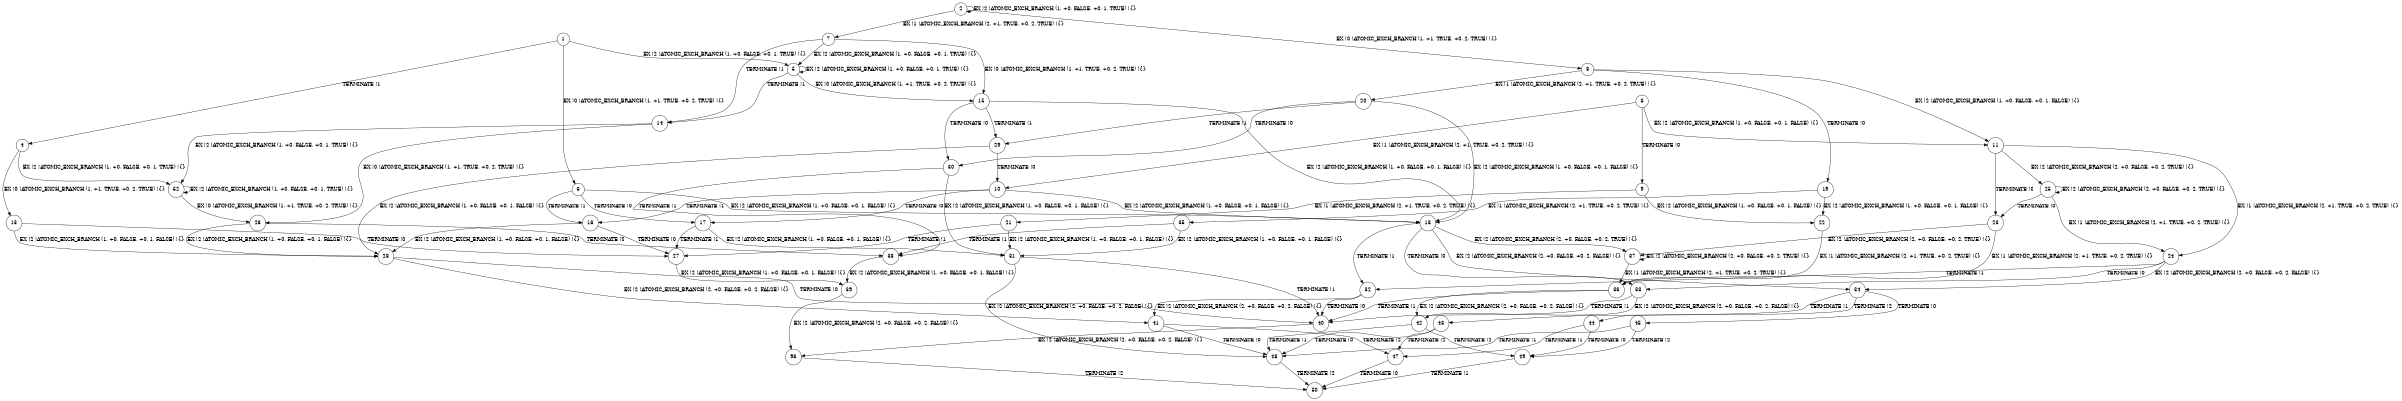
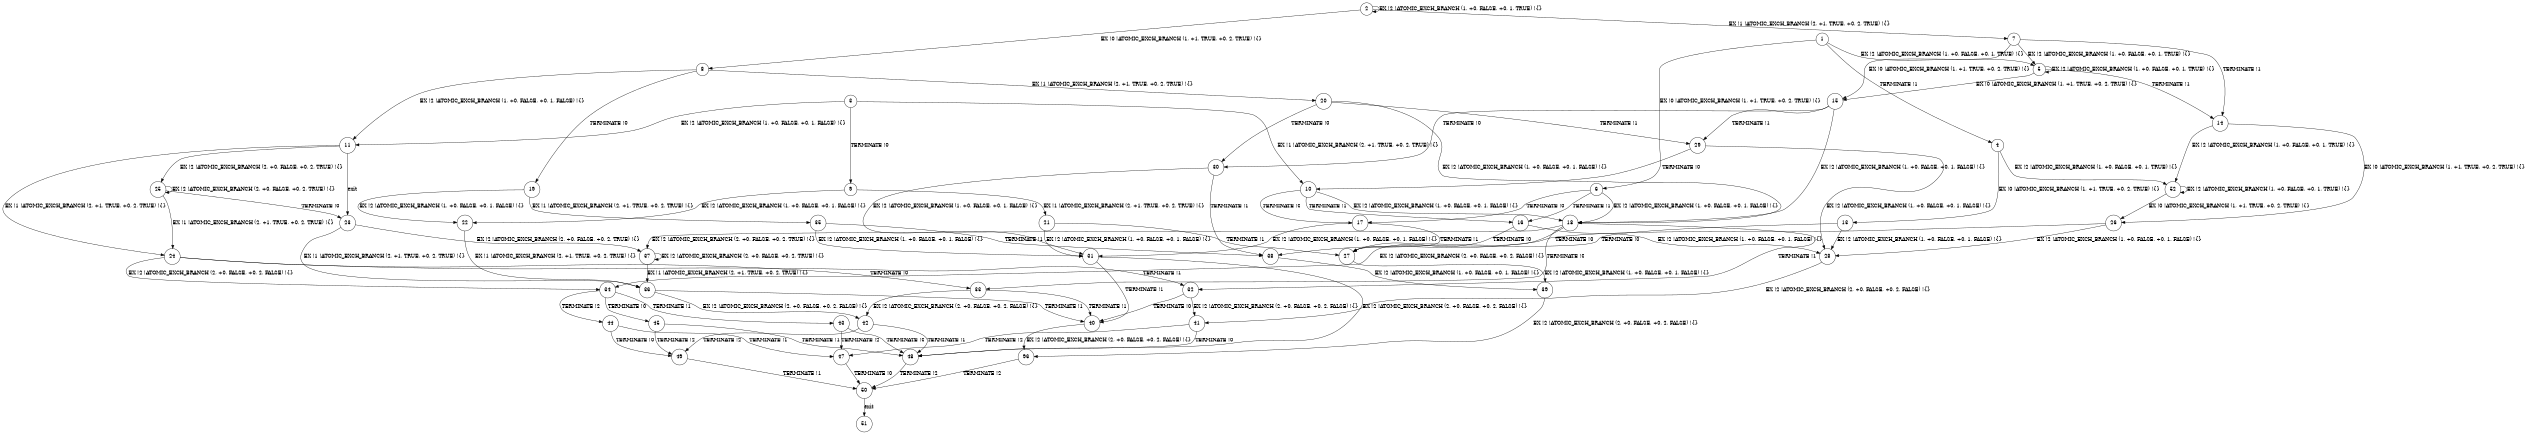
edge "11" -> "23": label "TERMINATE !0" -> "exit"
edge "28" -> "40": removed, label "TERMINATE !0"
node "51": added
